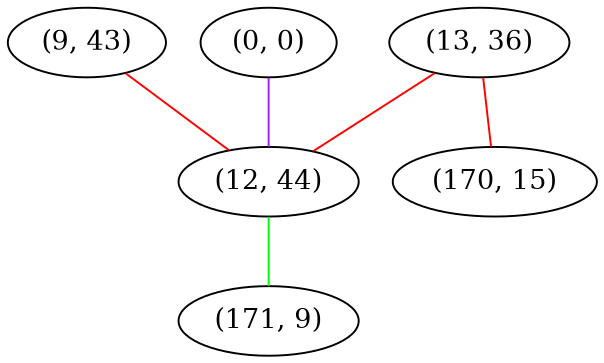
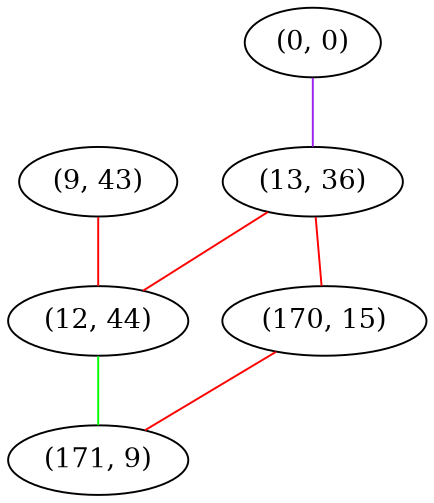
edge "(0, 0)" -- "(12, 44)": now "(0, 0)" -- "(13, 36)"
edge "(170, 15)" -- "(171, 9)": added
